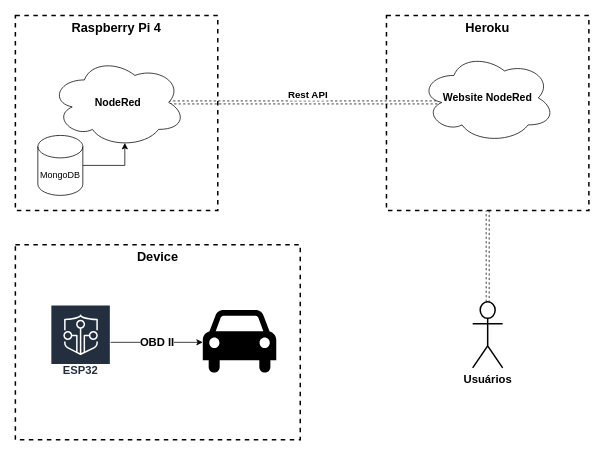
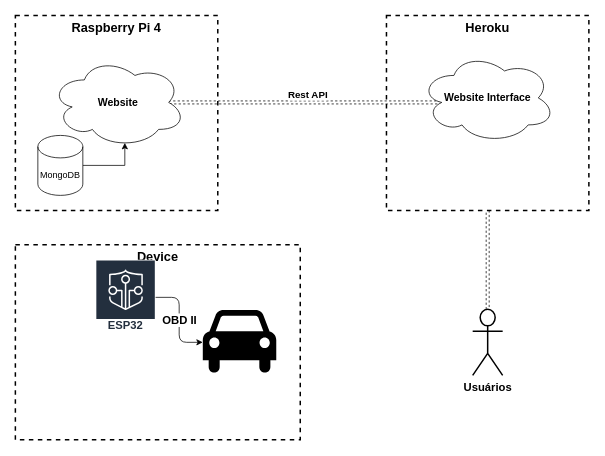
node "Website NodeRed": label "Website NodeRed" -> "Website Interface"
node "NodeRed": label "NodeRed" -> "Website"
node "Usuários": moved (488, 335) -> (488, 342)
node "ESP32": moved (81, 342) -> (126, 297)
